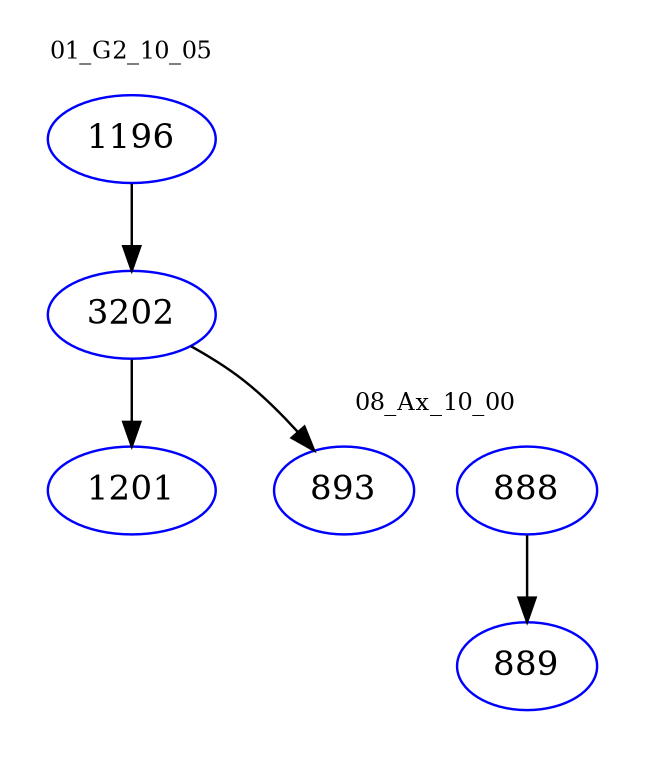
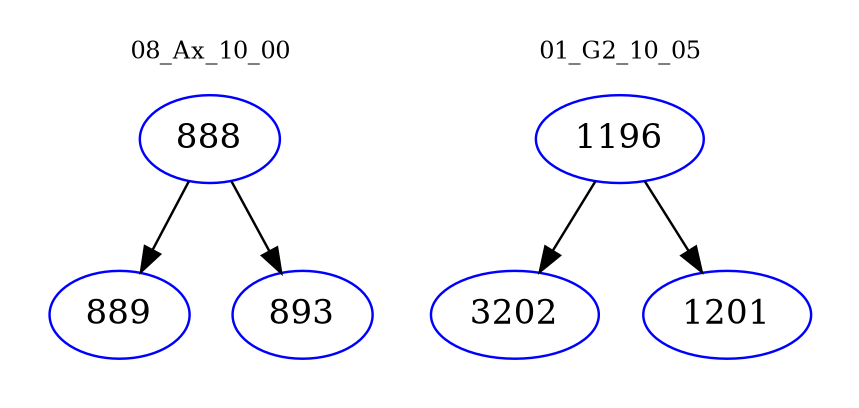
edge "3202" -> "1201": now "1196" -> "1201"
edge "3202" -> "893": now "888" -> "893"
